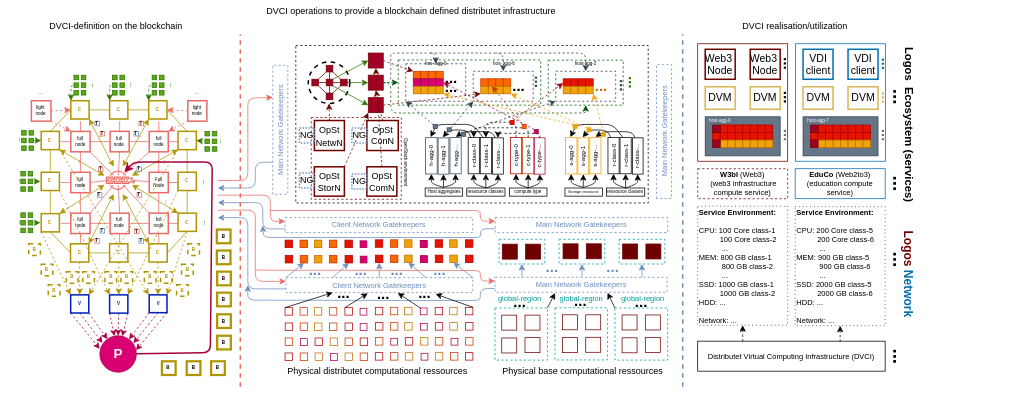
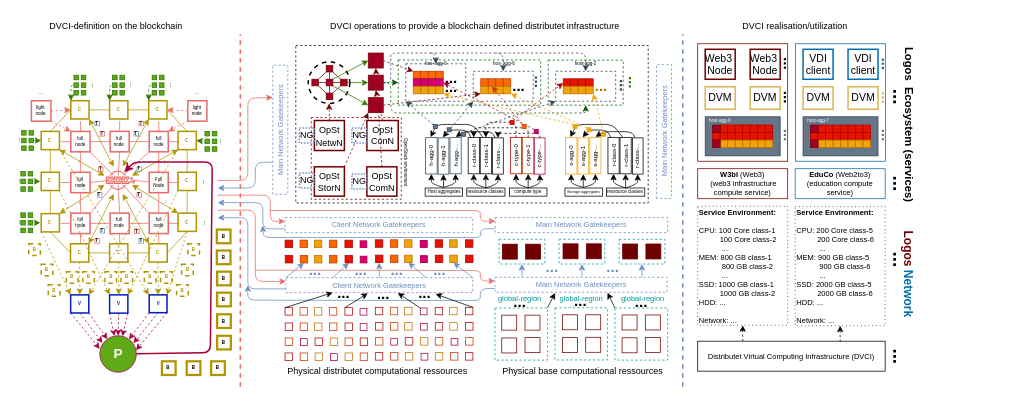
node "DVCI operations to provide a blockchain defined distributet infrastructure": moved (411, 12) -> (475, 27)
node "W3bI (Web3) (web3 infrastructure compute service)": style dashed -> solid
node "Storage ressource": label "Storage ressource" -> "Storage aggregates"
node "P": fillcolor #d80073 -> #60a917
